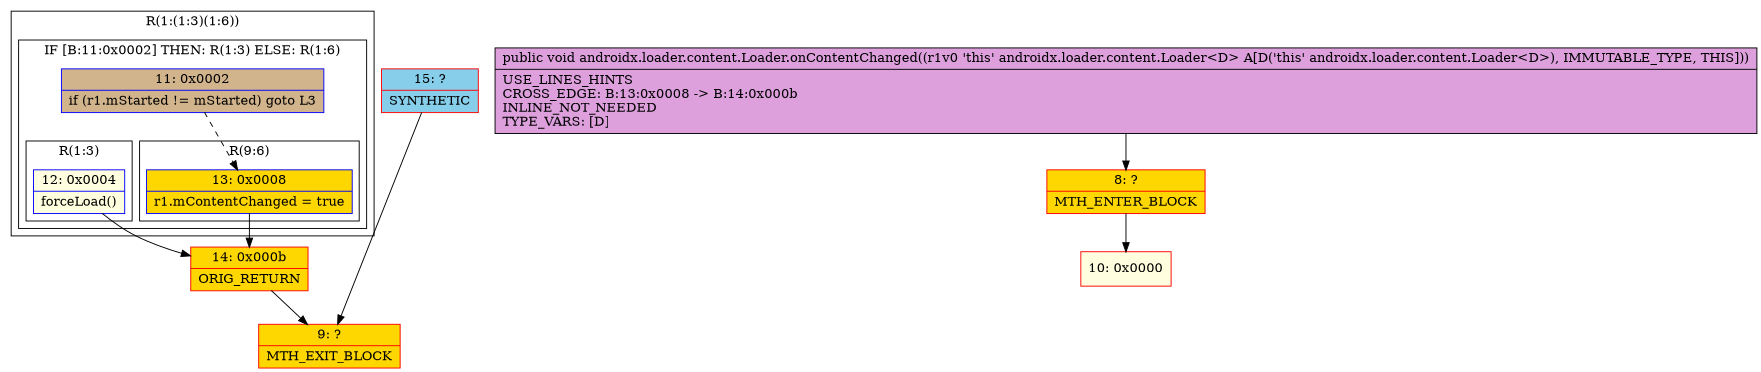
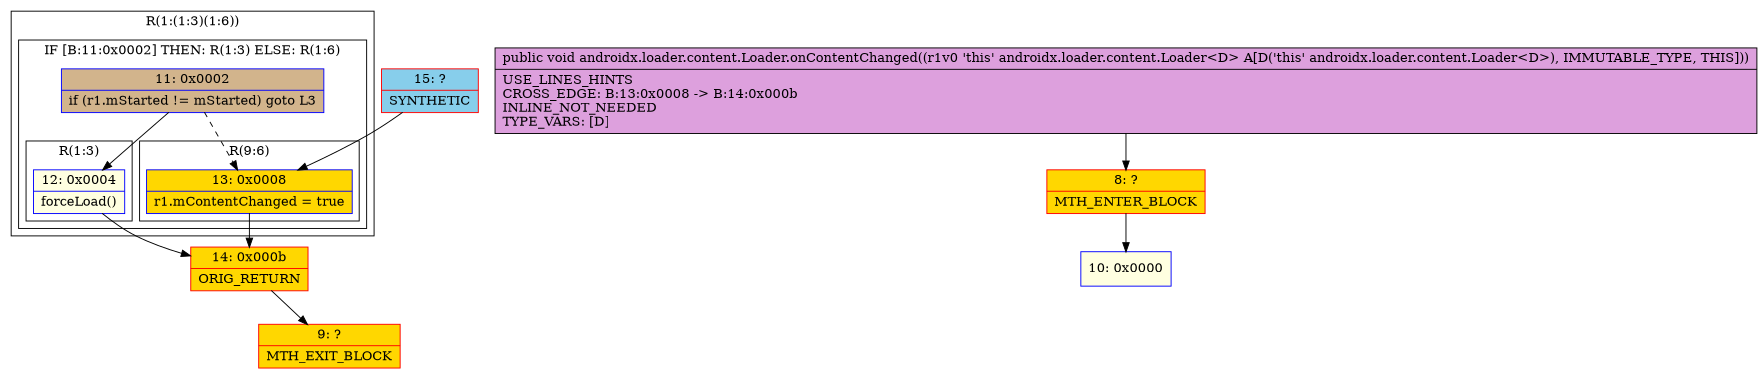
edge "11: 0x0002" -> "12: 0x0004": added
edge "15: ?" -> "9: ?": now "15: ?" -> "13: 0x0008"
node "10: 0x0000": color red -> blue
